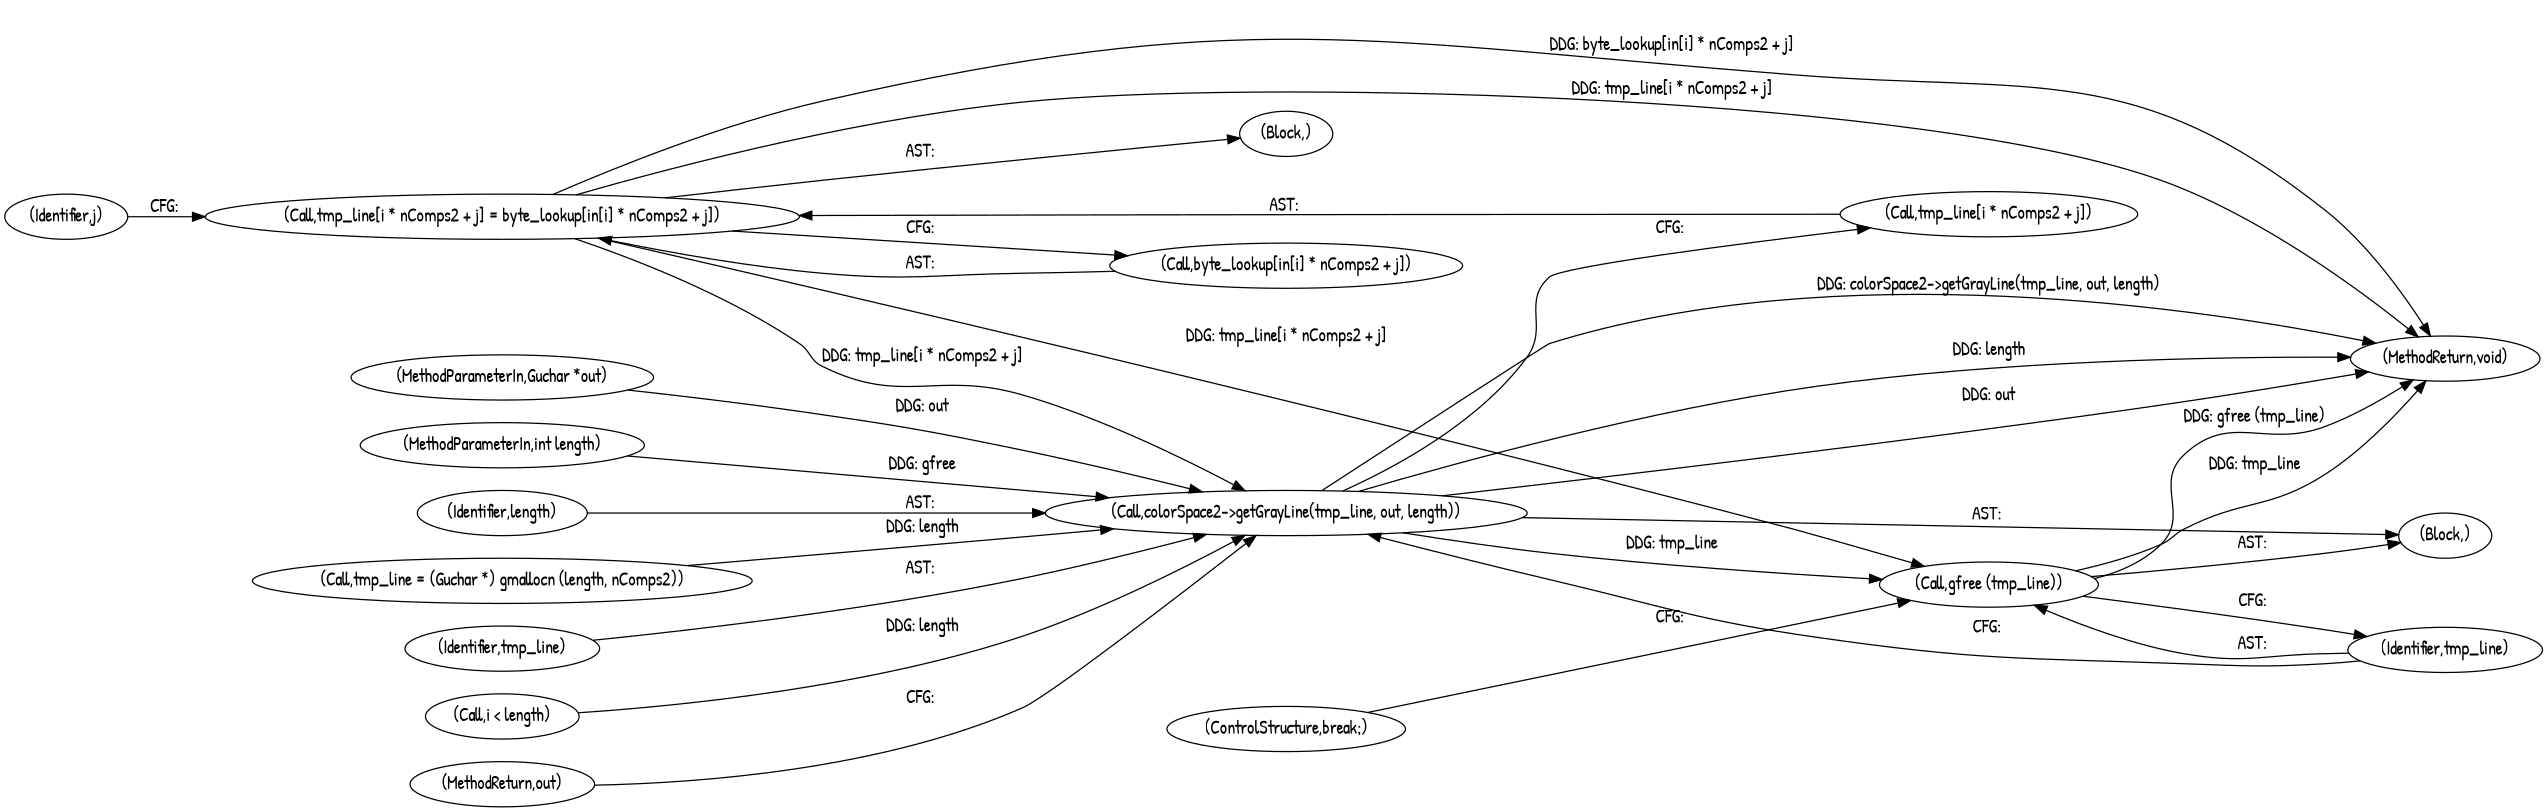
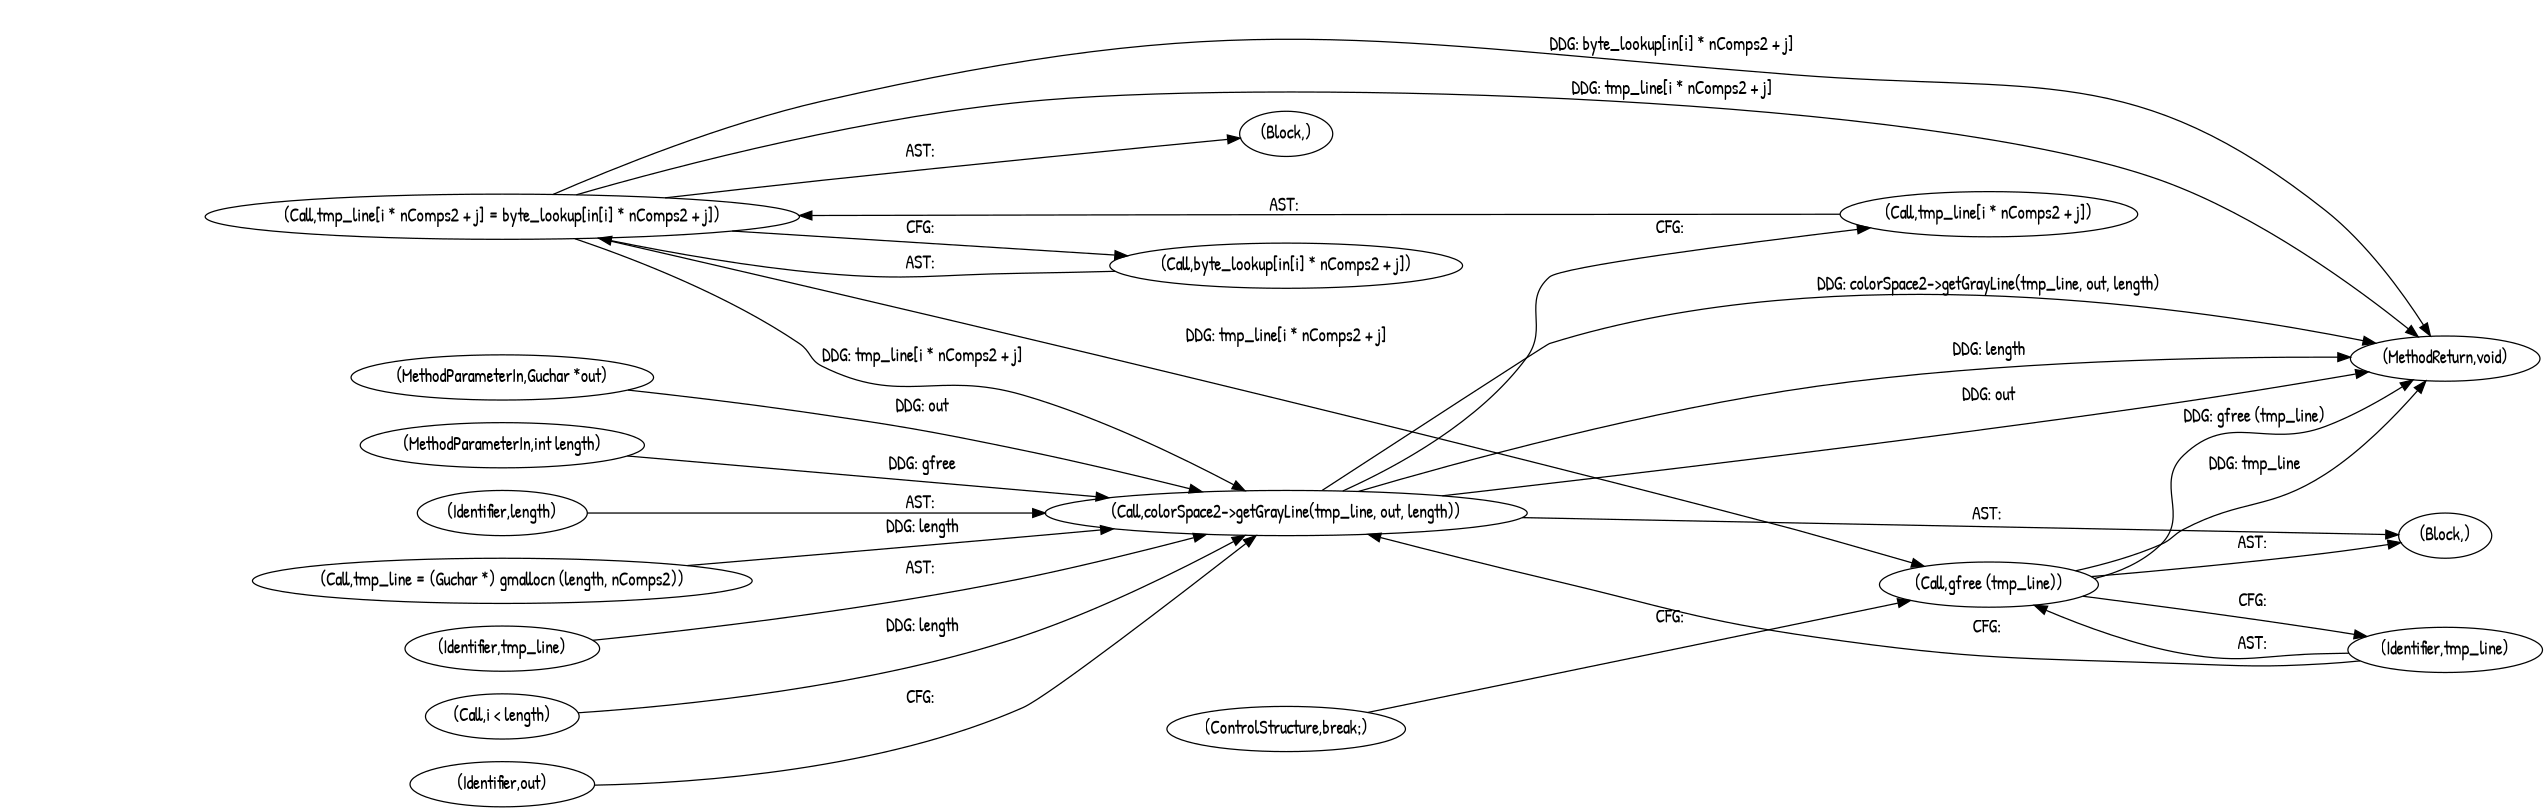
node "(Identifier,j)": removed
edge "(Call,colorSpace2->getGrayLine(tmp_line, out, length))" -> "(Call,gfree (tmp_line))": removed, label "DDG: tmp_line"
node "(MethodReturn,out)": label "(MethodReturn,out)" -> "(Identifier,out)"
